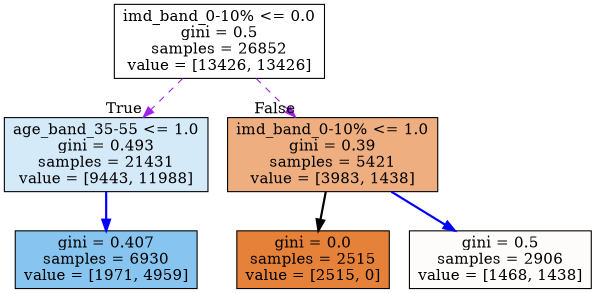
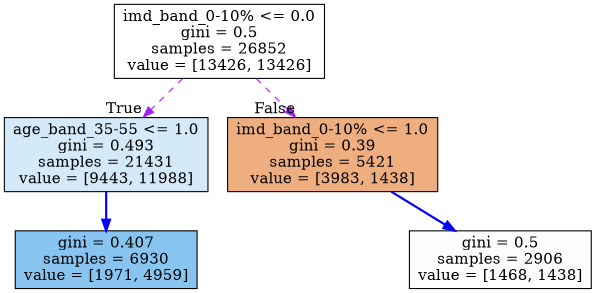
node "gini = 0.0 samples = 2515 value = [2515, 0]": removed
